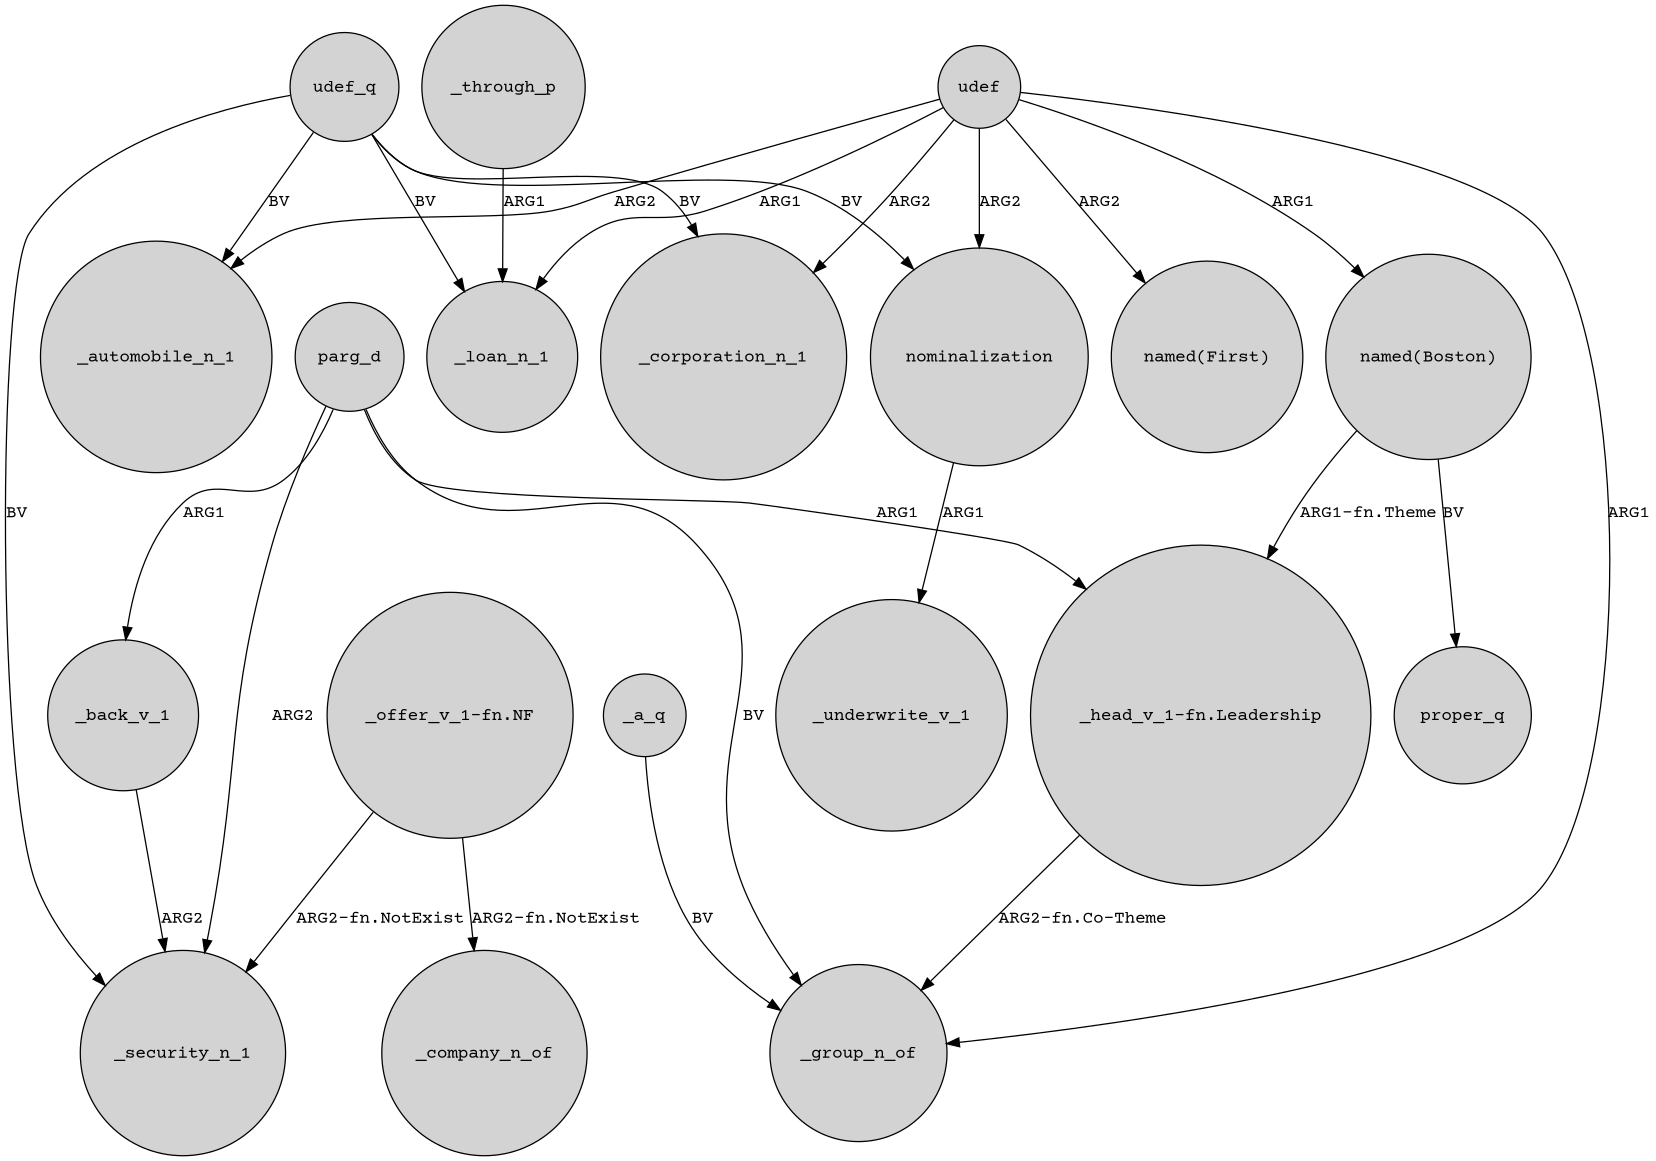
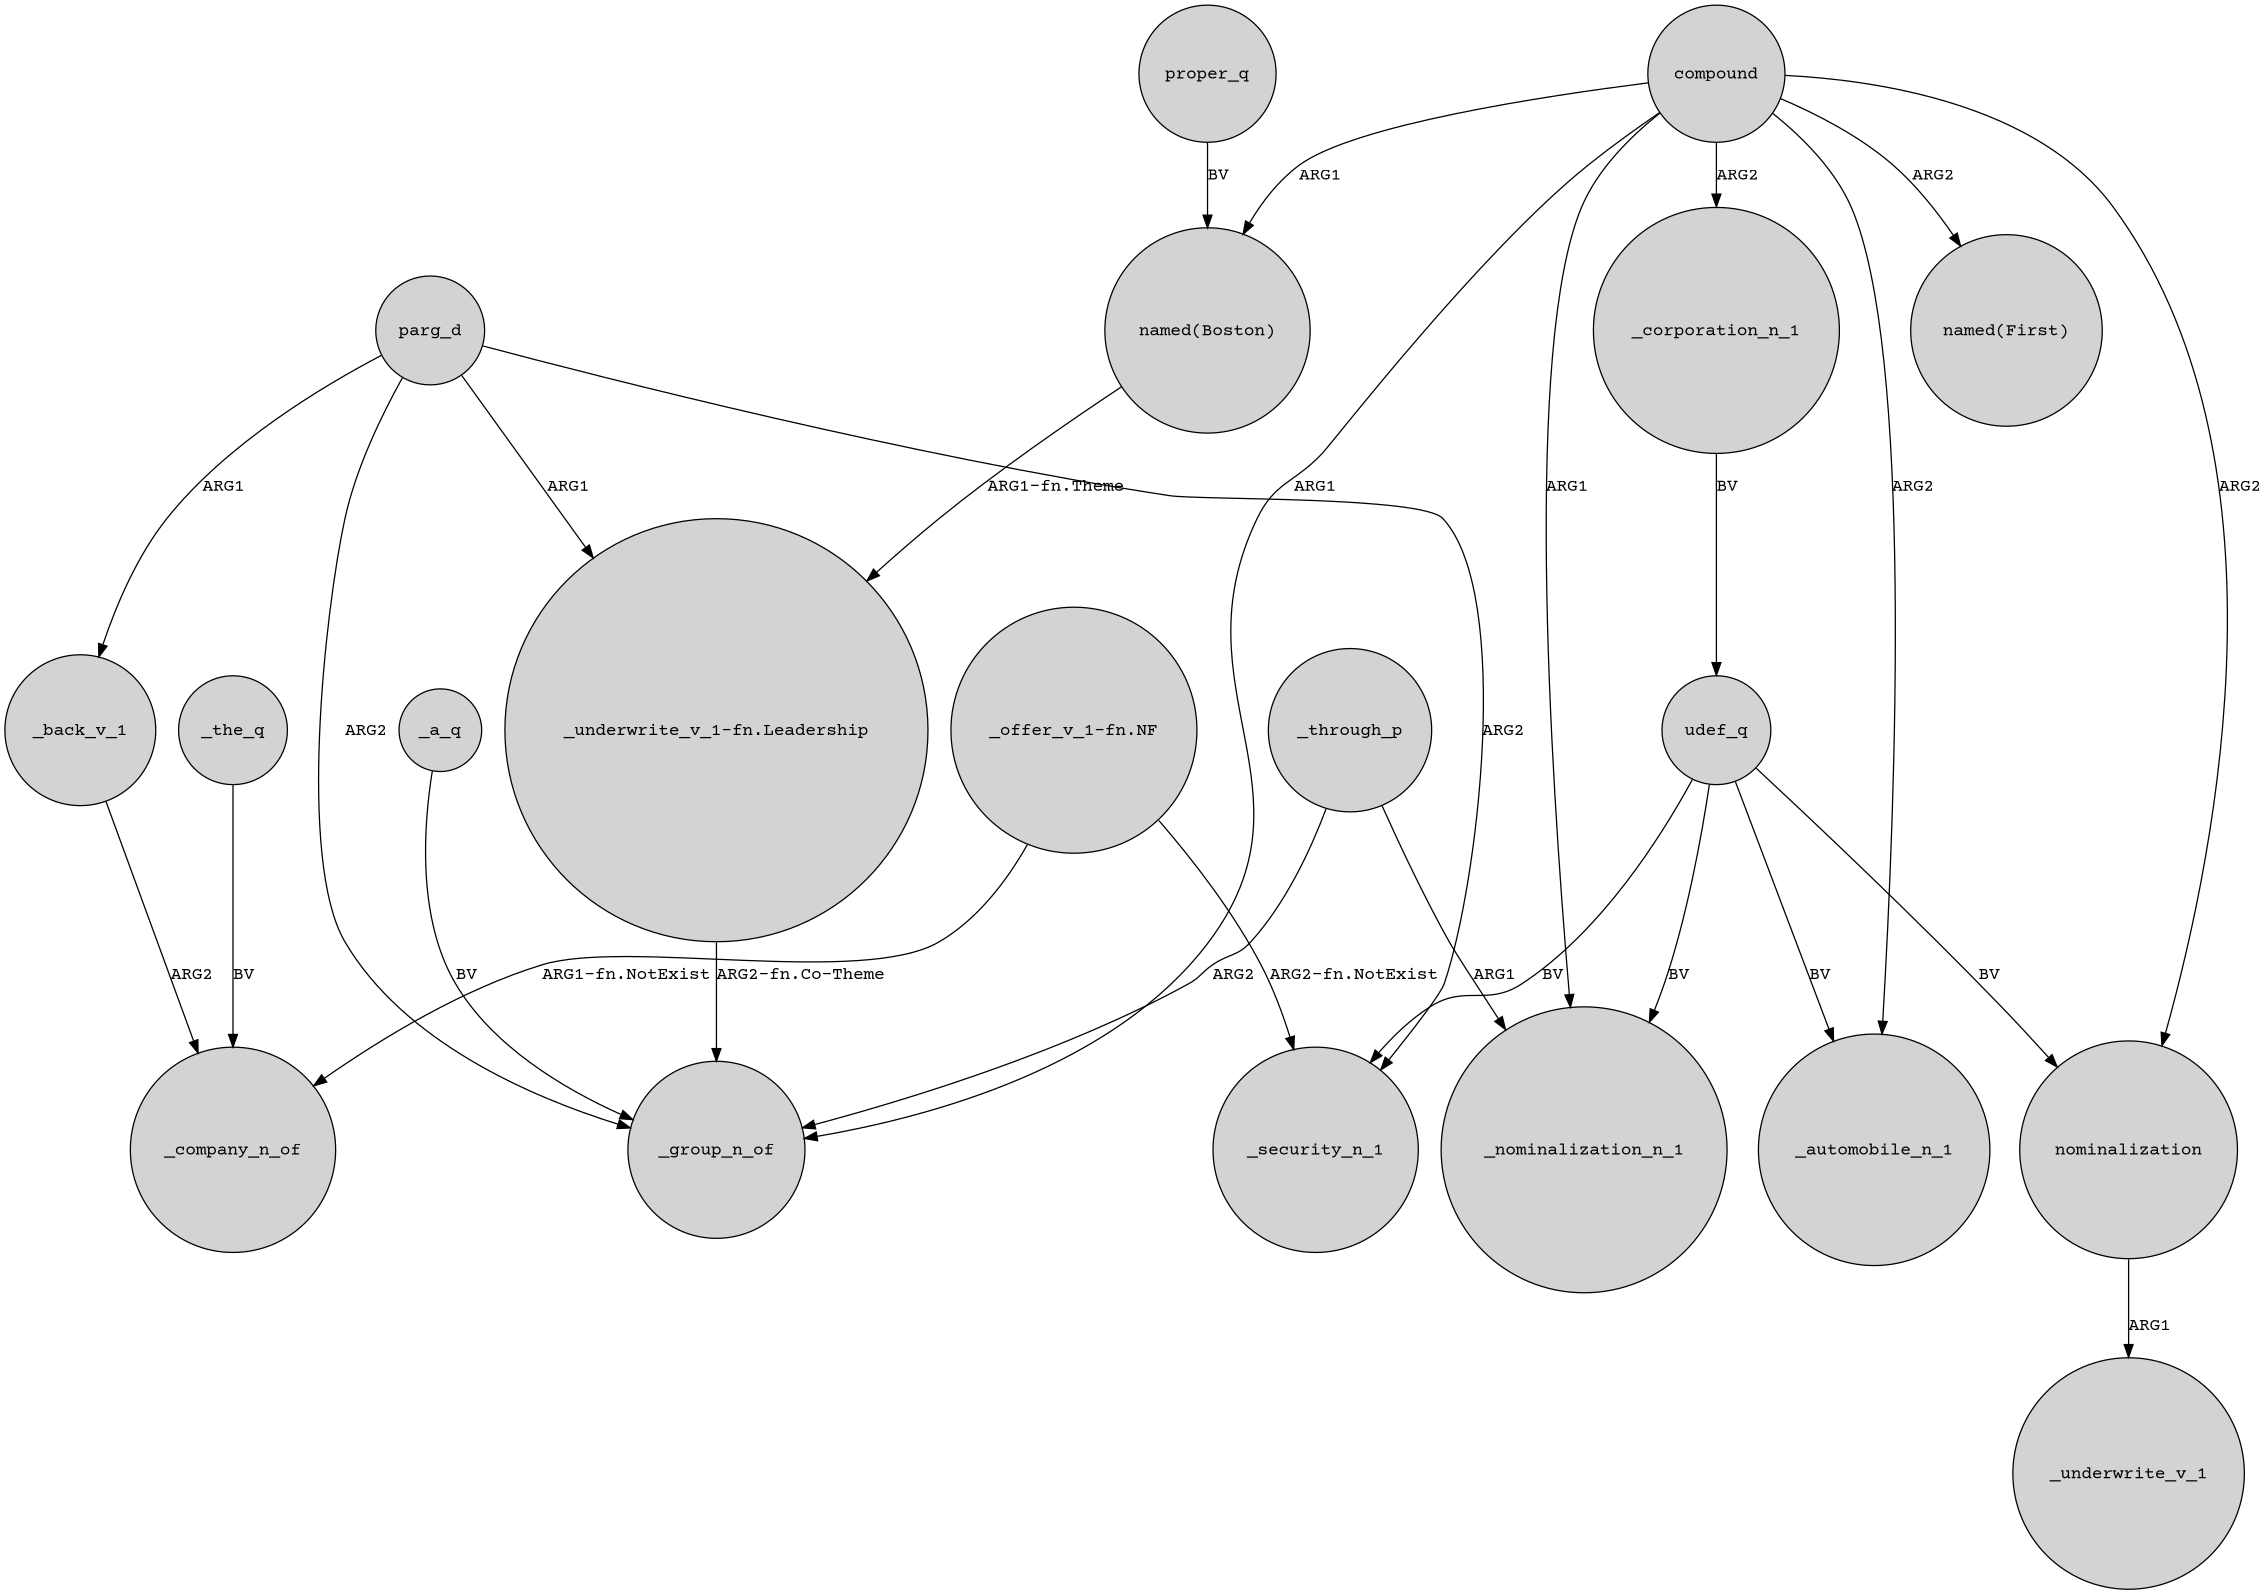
node "udef": label "udef" -> "compound"
edge "udef_q" -> "_corporation_n_1": reversed
node "_loan_n_1": label "_loan_n_1" -> "_nominalization_n_1"
edge "named(Boston)" -> "proper_q": reversed
edge "parg_d" -> "_group_n_of": label "BV" -> "ARG2"
node "_head_v_1-fn.Leadership": label "_head_v_1-fn.Leadership" -> "_underwrite_v_1-fn.Leadership"
node "_the_q": added
edge "_back_v_1" -> "_security_n_1": now "_back_v_1" -> "_company_n_of"
edge "_offer_v_1-fn.NF" -> "_company_n_of": label "ARG2-fn.NotExist" -> "ARG1-fn.NotExist"
edge "_through_p" -> "_group_n_of": added, label "ARG2"
